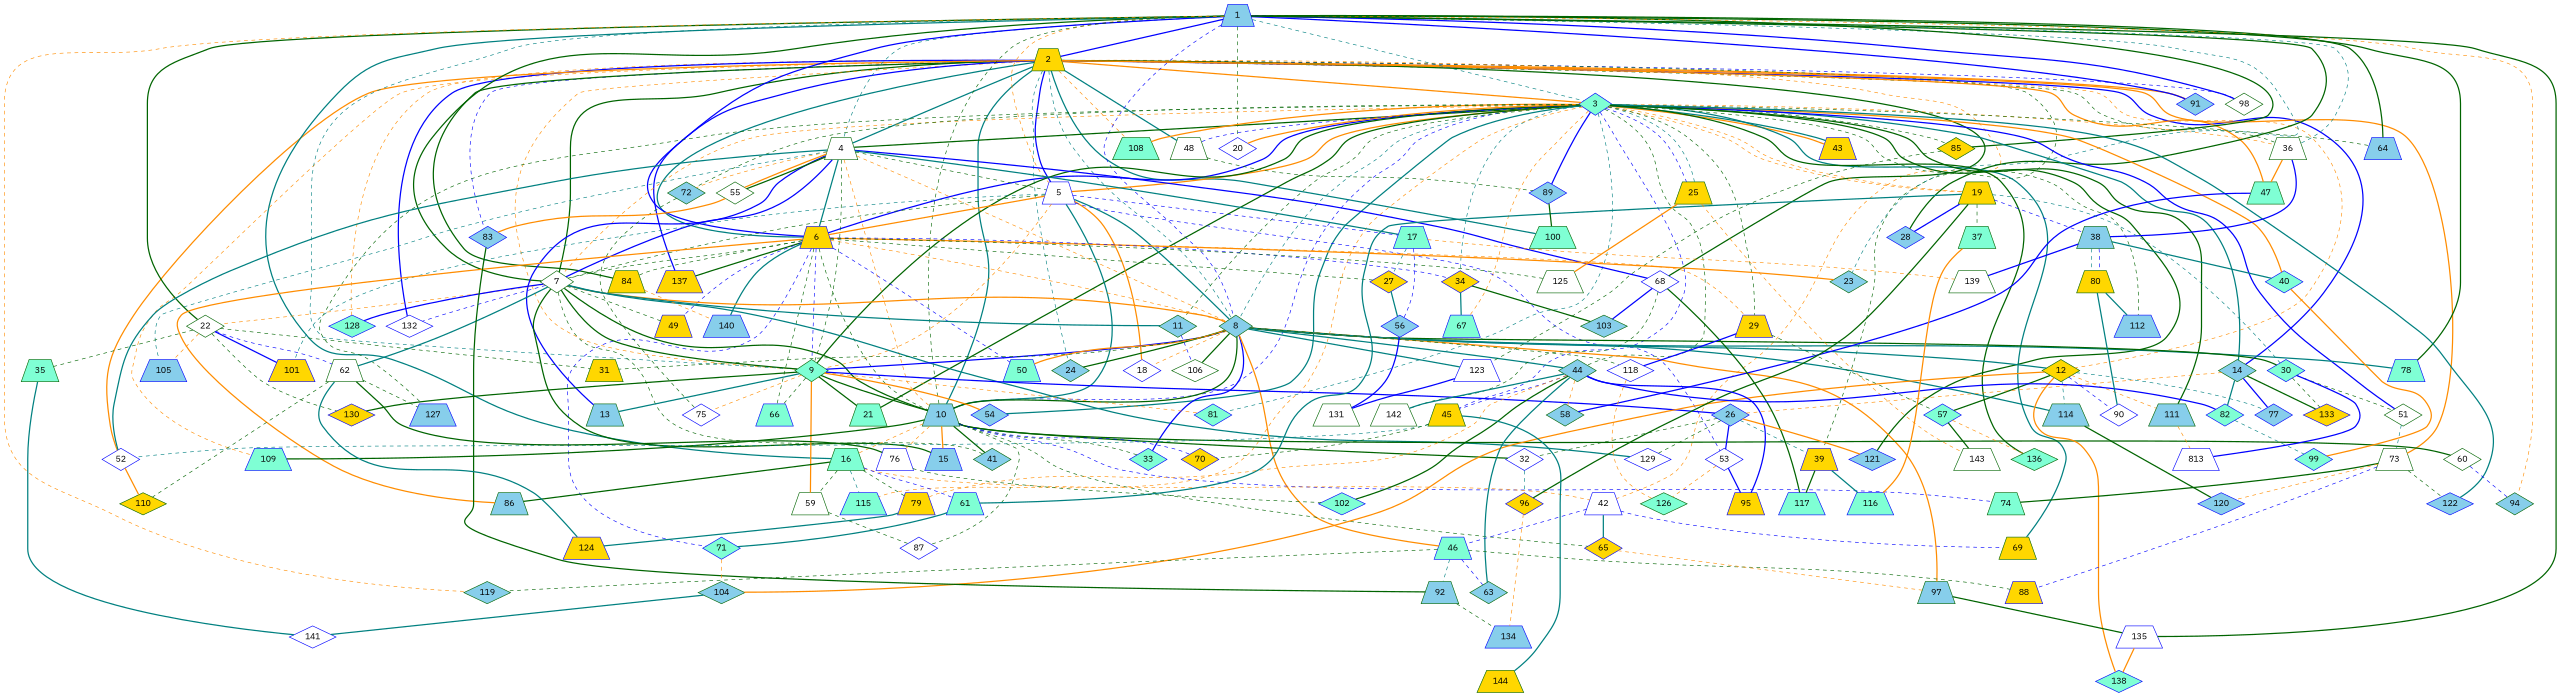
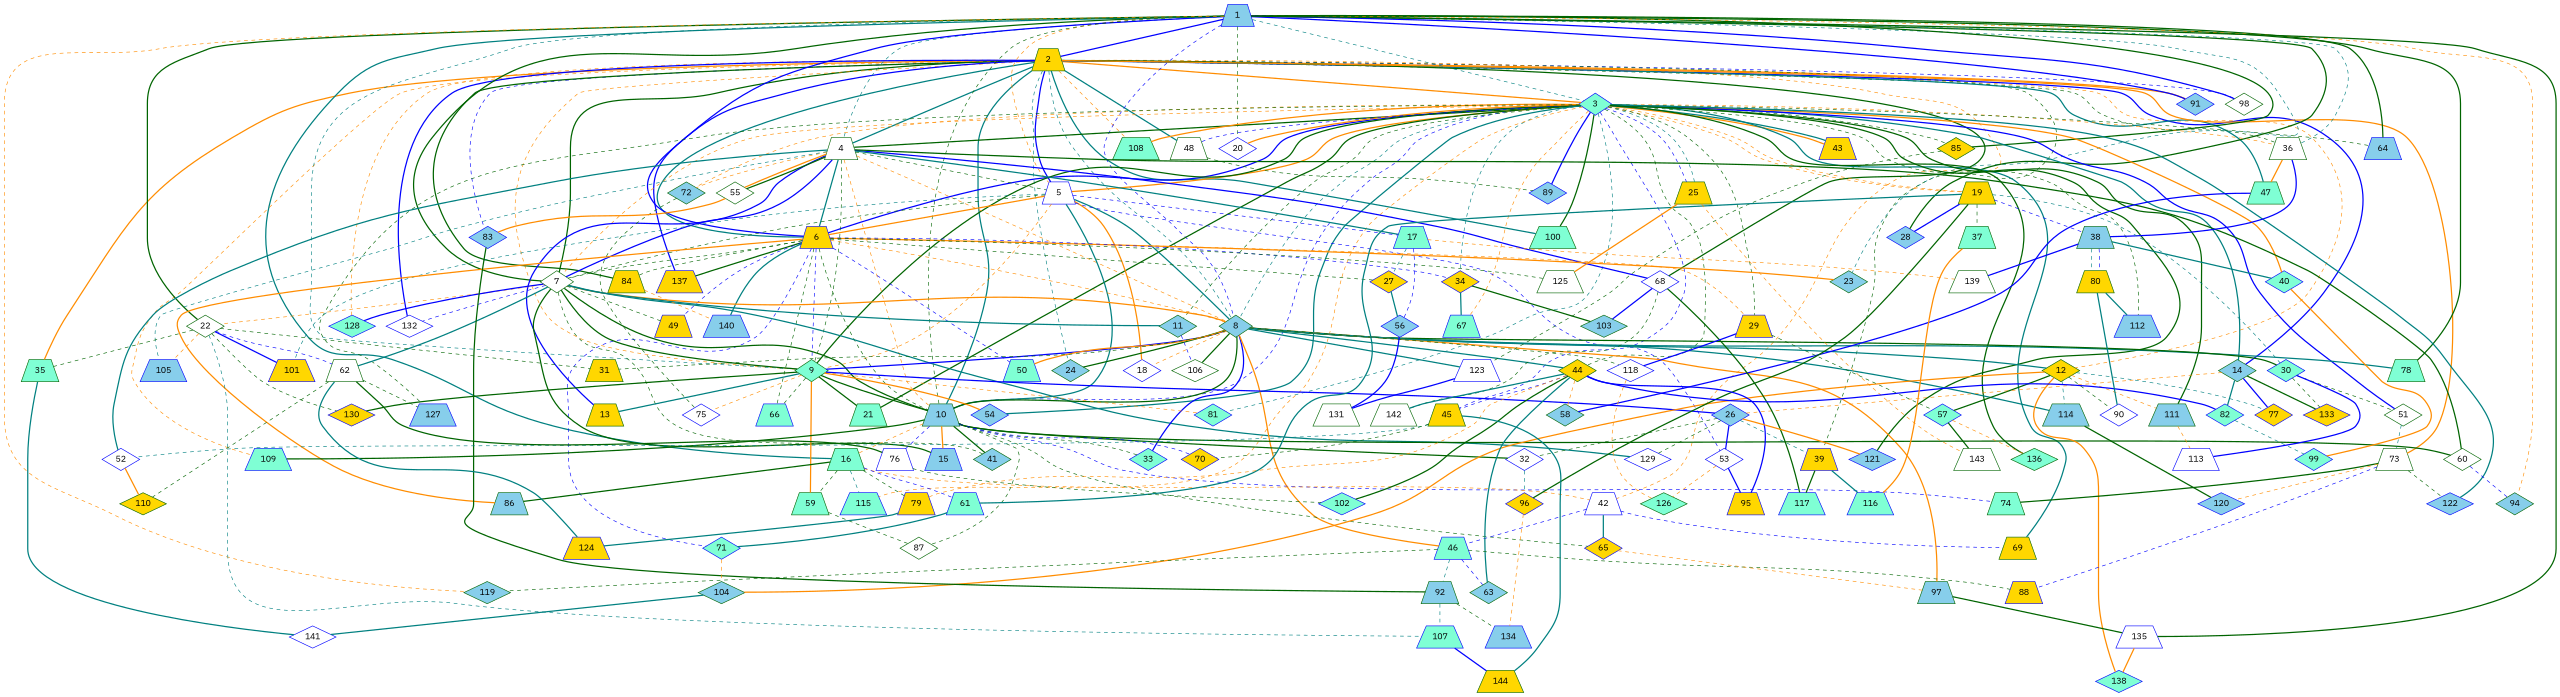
edge "2" -- "47": color darkorange -> teal
edge "2" -- "52": now "2" -- "35"
edge "3" -- "72": color darkgreen -> darkorange
edge "4" -- "60": added
edge "89" -- "100": now "3" -- "100"
node "44": fillcolor skyblue -> gold
node "78": color blue -> darkgreen
edge "12" -- "90": color blue -> darkgreen
node "13": fillcolor skyblue -> gold
node "77": fillcolor skyblue -> gold
edge "10" -- "76": color darkorange -> blue
node "813": label "813" -> "113"
node "59": fillcolor white -> aquamarine
node "87": color blue -> darkgreen
node "107": added
